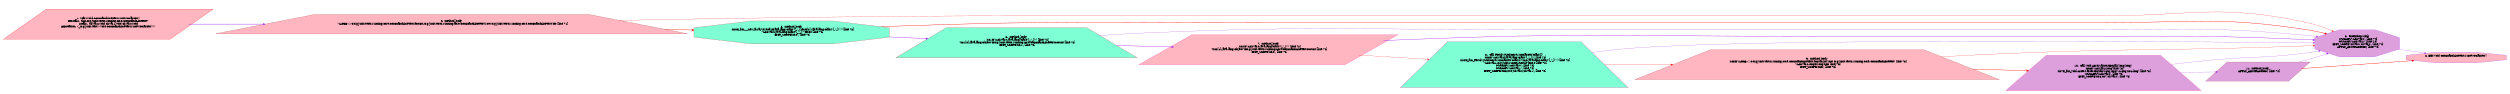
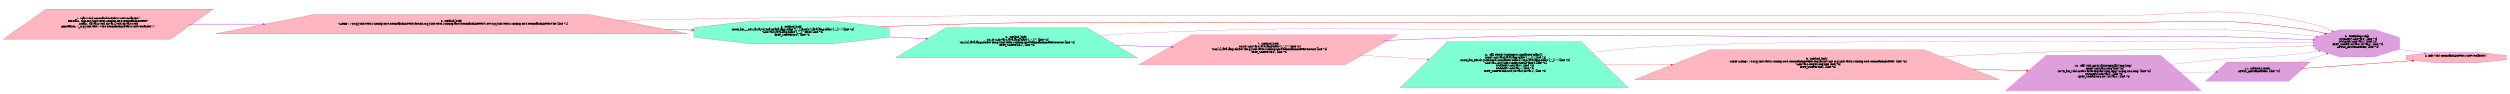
node "11:  method_body APPLY_ABSTRACTION; [line 74]": label "11:  method_body APPLY_ABSTRACTION; [line 74]" -> "11:  method_runner APPLY_ABSTRACTION; [line 74]"
